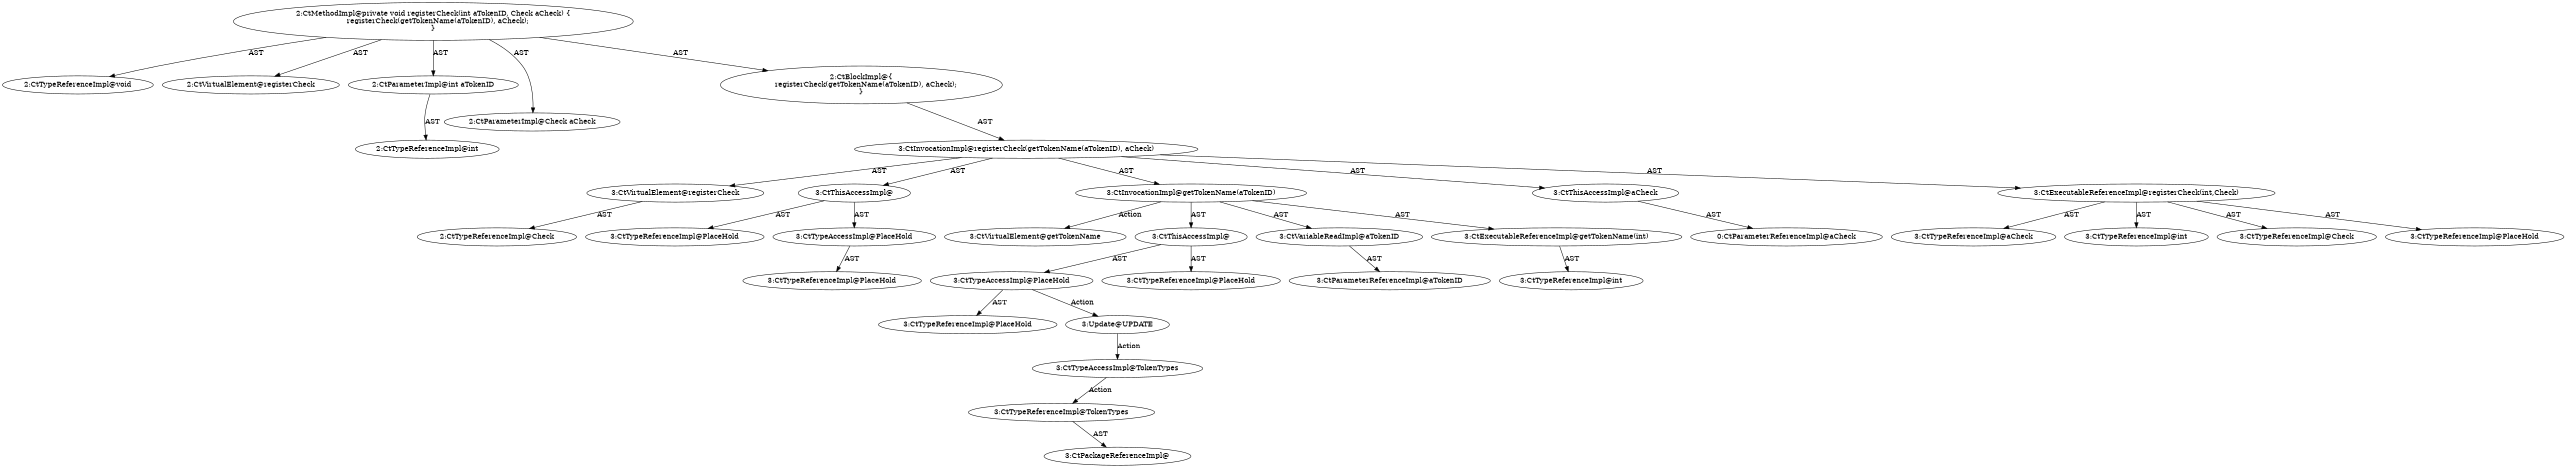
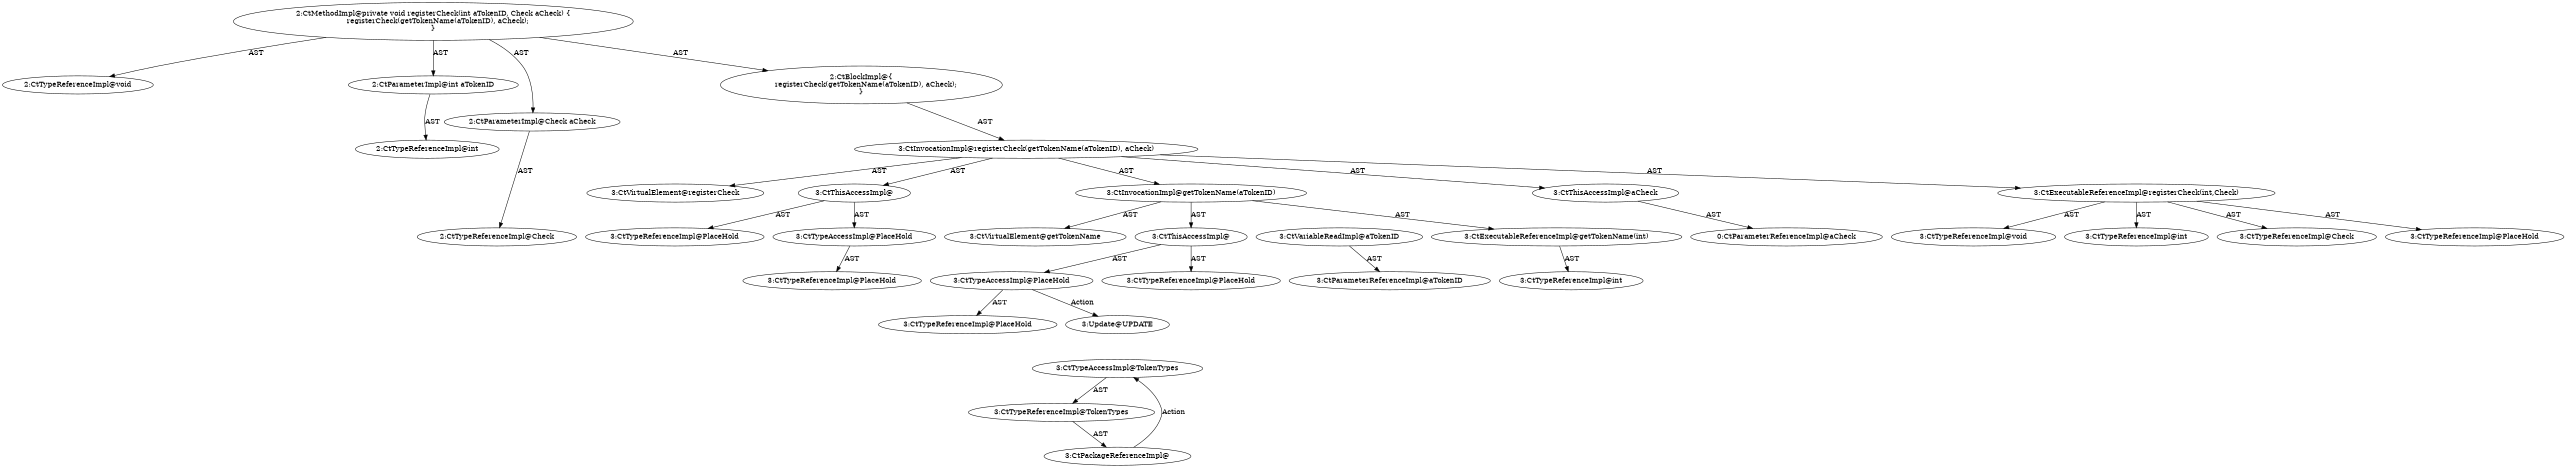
node "2:CtVirtualElement@registerCheck": removed
edge "3:CtVirtualElement@registerCheck" -> "2:CtTypeReferenceImpl@Check": now "2:CtParameterImpl@Check aCheck" -> "2:CtTypeReferenceImpl@Check"
edge "3:CtInvocationImpl@getTokenName(aTokenID)" -> "3:CtVariableReadImpl@aTokenID": removed, label "AST"
edge "3:CtInvocationImpl@getTokenName(aTokenID)" -> "3:CtVirtualElement@getTokenName": label "Action" -> "AST"
node "3:CtTypeReferenceImpl@aCheck": label "3:CtTypeReferenceImpl@aCheck" -> "3:CtTypeReferenceImpl@void"
edge "3:Update@UPDATE" -> "3:CtTypeAccessImpl@TokenTypes": now "3:CtPackageReferenceImpl@" -> "3:CtTypeAccessImpl@TokenTypes"
edge "3:CtTypeAccessImpl@TokenTypes" -> "3:CtTypeReferenceImpl@TokenTypes": label "Action" -> "AST"
